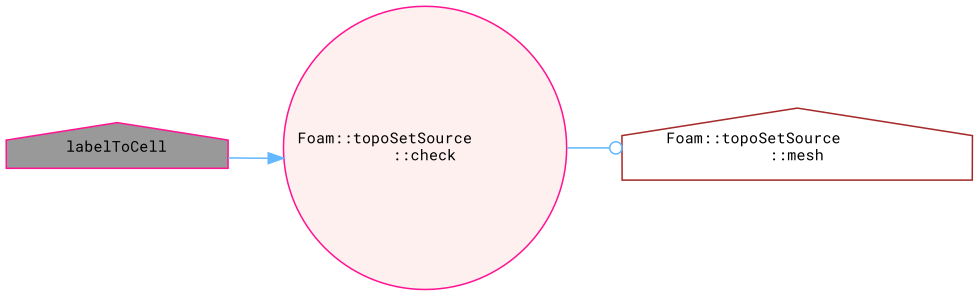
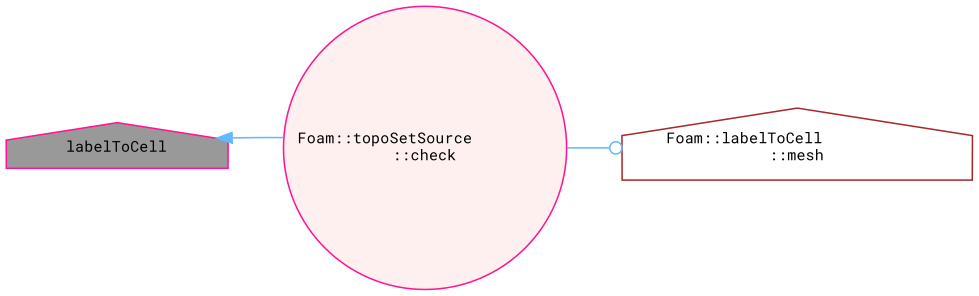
node "Foam::topoSetSource ::mesh": label "Foam::topoSetSource ::mesh" -> "Foam::labelToCell ::mesh"
edge "labelToCell" -> "Foam::topoSetSource ::check": reversed
